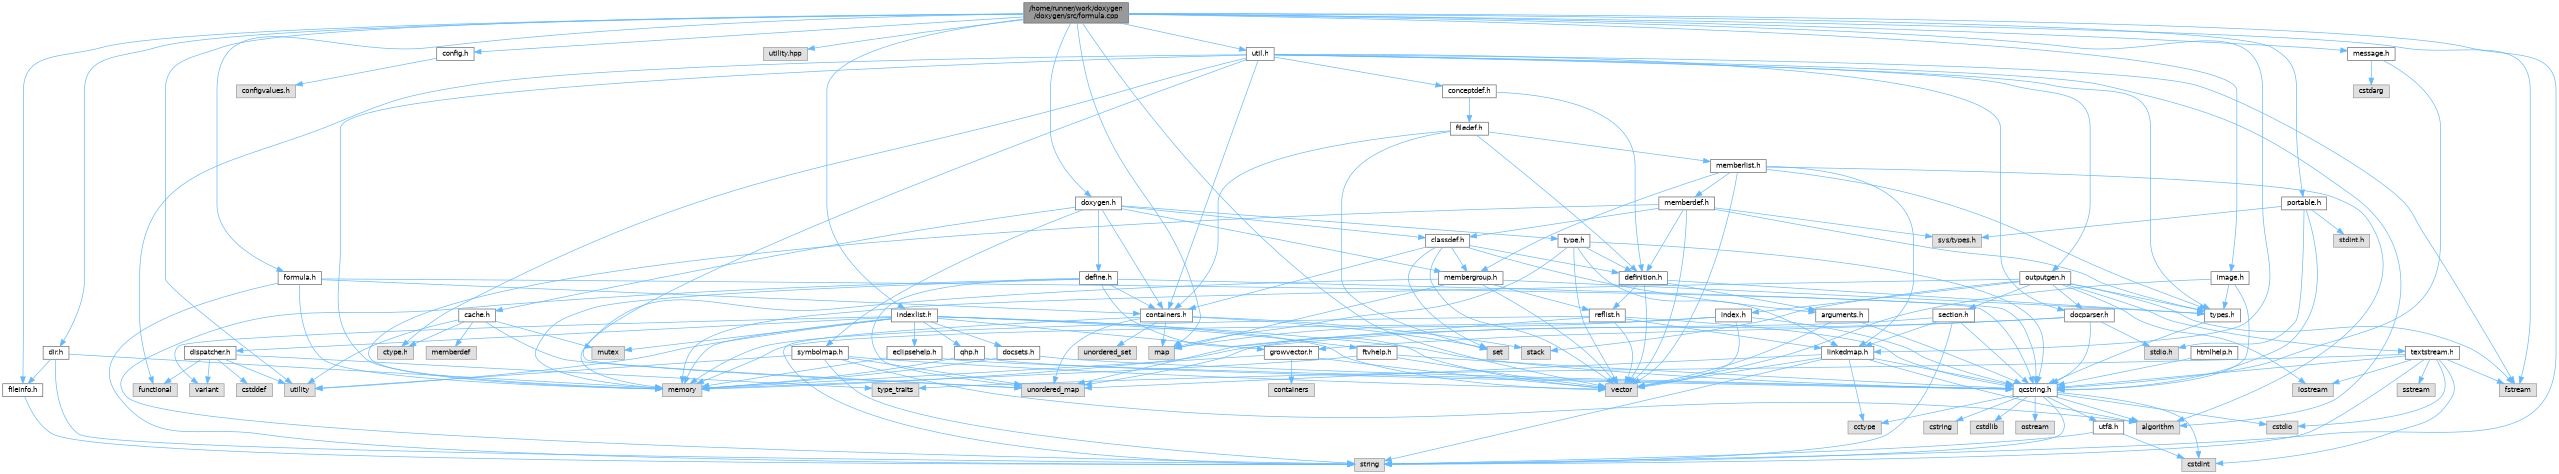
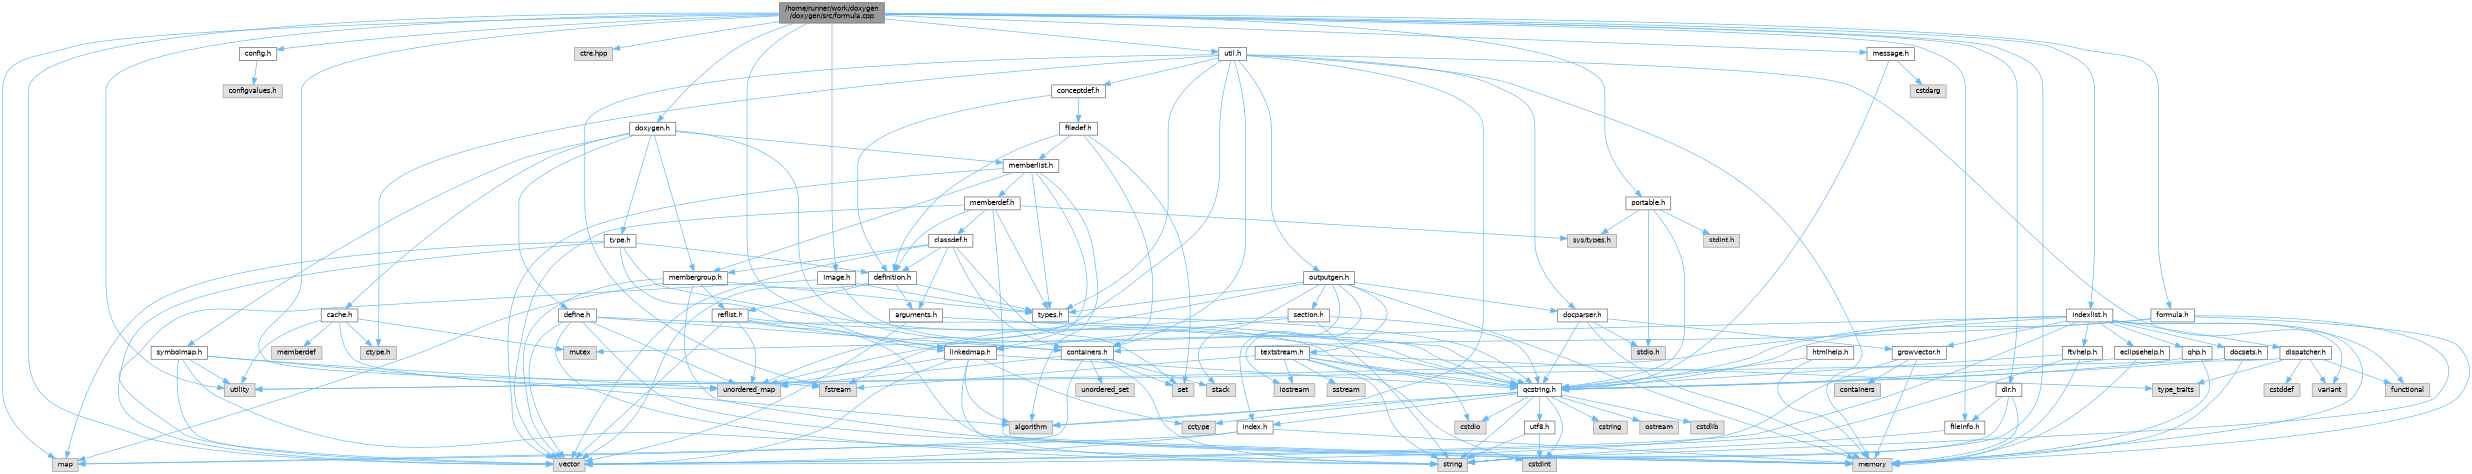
node "utility.hpp": label "utility.hpp" -> "ctre.hpp"
edge "doxygen.h" -> "classdef.h": now "doxygen.h" -> "memberlist.h"
edge "index.h" -> "qcstring.h": reversed
edge "htmlhelp.h" -> "memory": added
